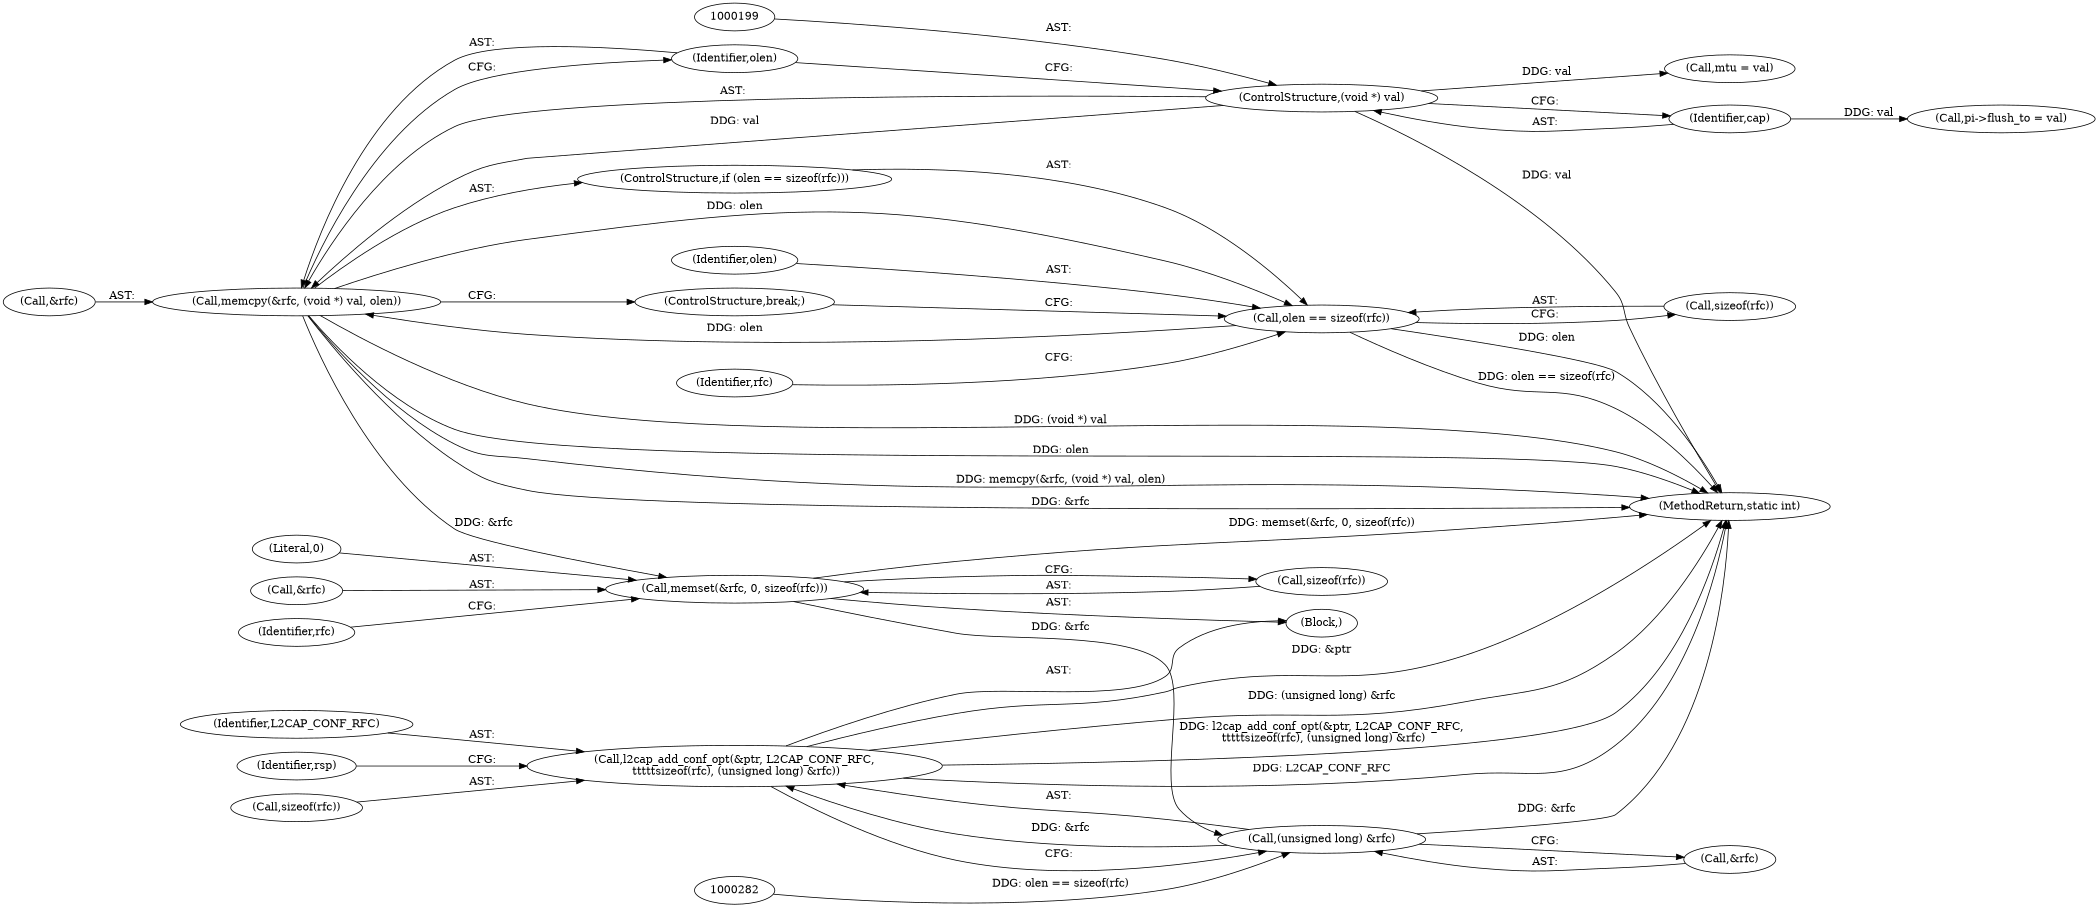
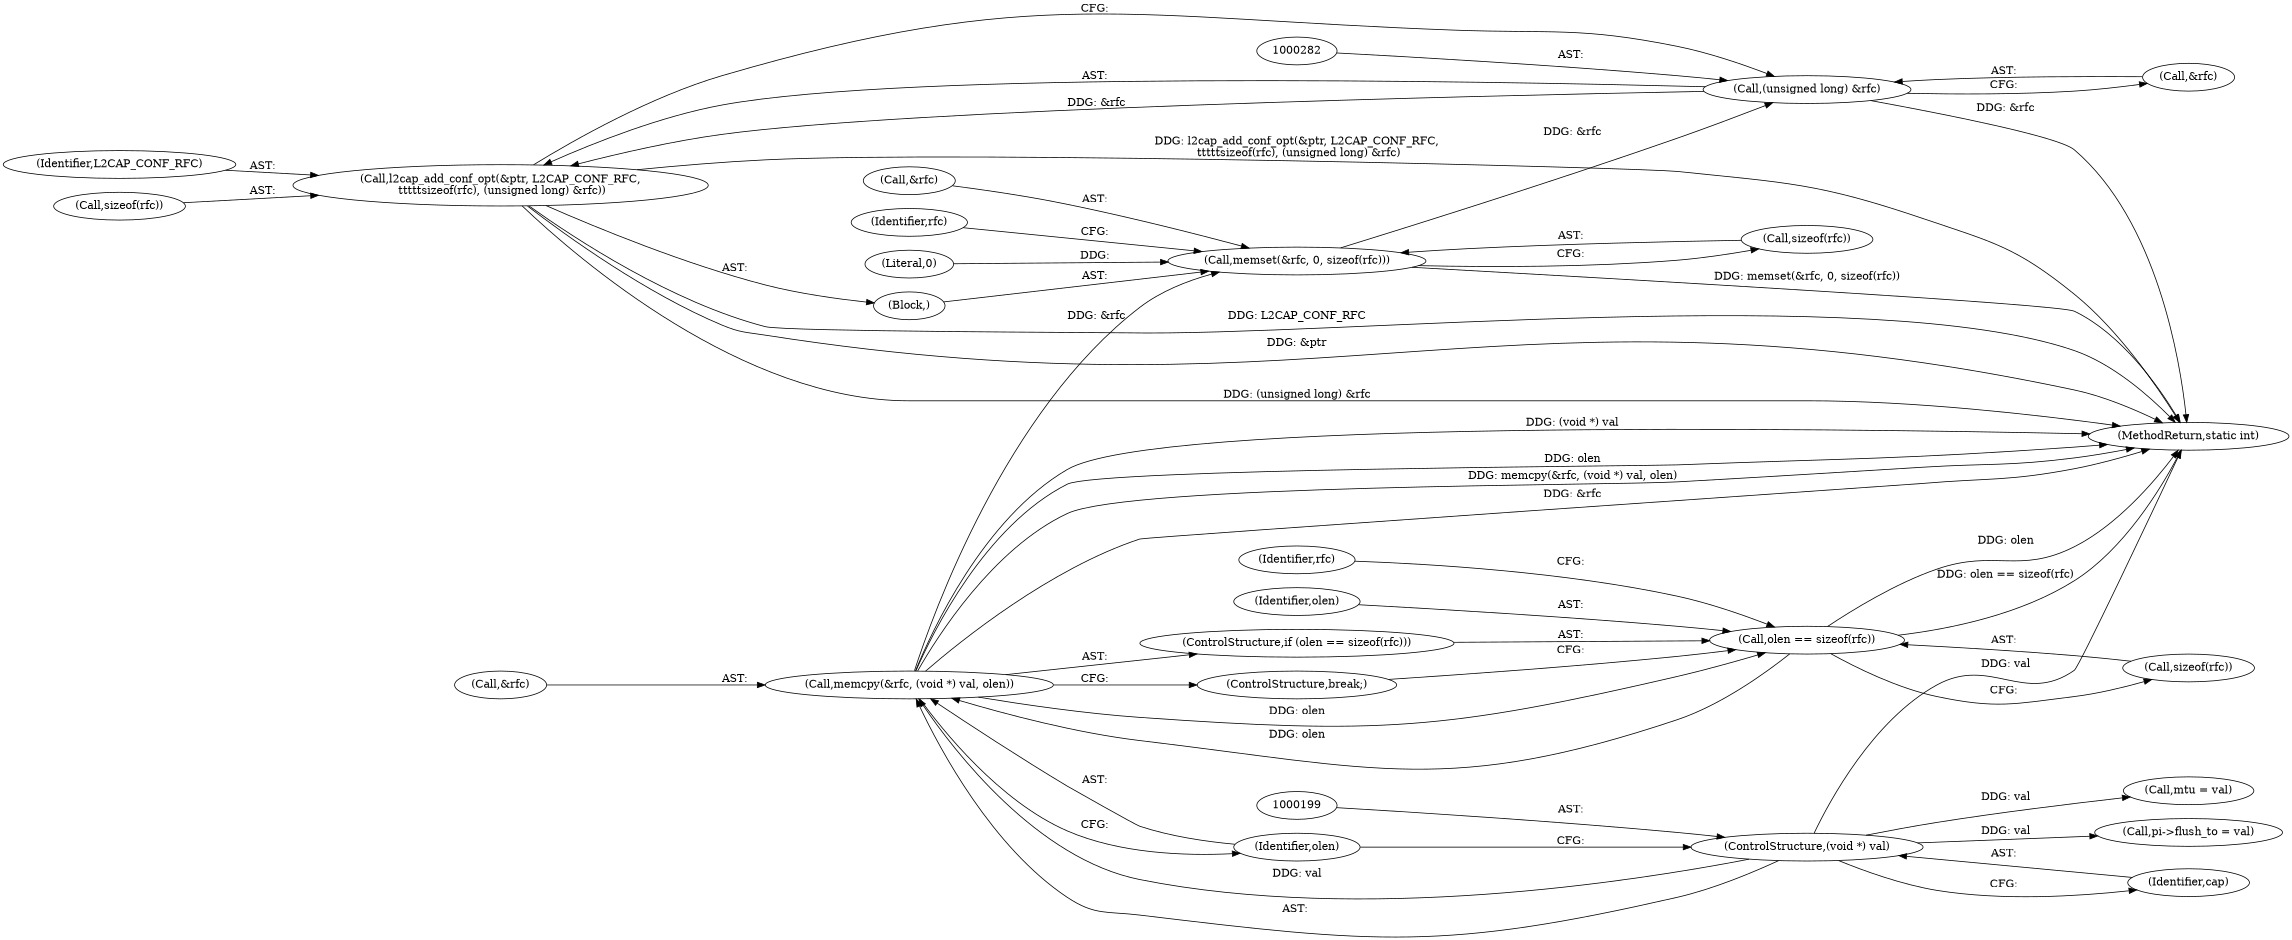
edge "(Identifier,cap)" -> "(Call,pi->flush_to = val)": now "(ControlStructure,(void *) val)" -> "(Call,pi->flush_to = val)"
edge "(Literal,0)" -> "(Call,memset(&rfc, 0, sizeof(rfc)))": label "AST: " -> "DDG: "
edge "(Call,memset(&rfc, 0, sizeof(rfc)))" -> "(Block,)": reversed
node "(Identifier,rsp)": removed
edge "1000282" -> "(Call,(unsigned long) &rfc)": label "DDG: olen == sizeof(rfc)" -> "AST: "
